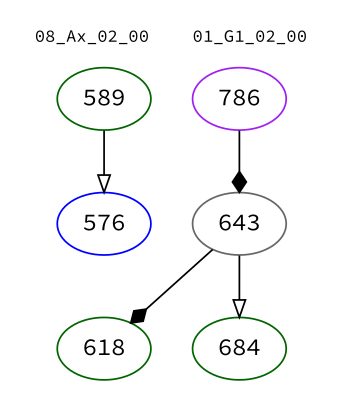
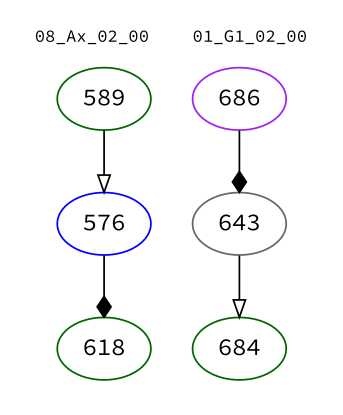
node "786": label "786" -> "686"
edge "643" -> "618": now "576" -> "618"
